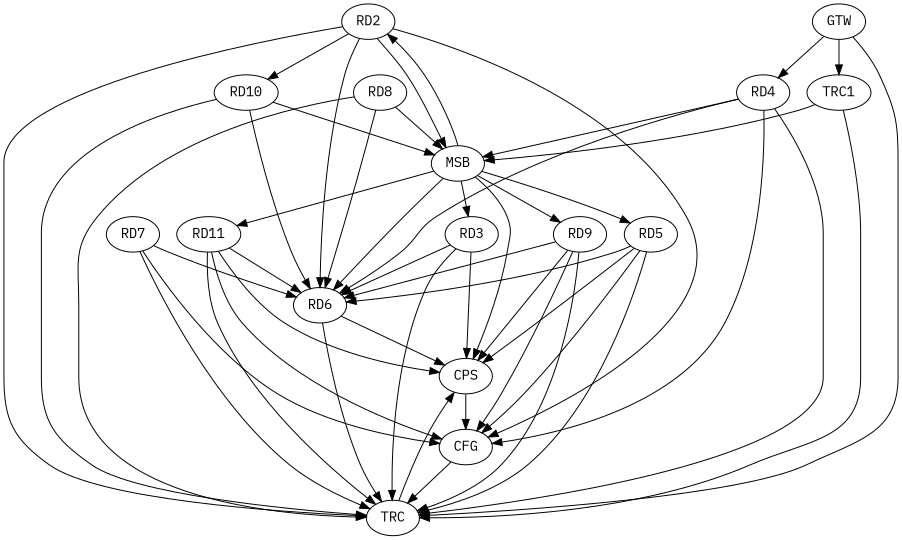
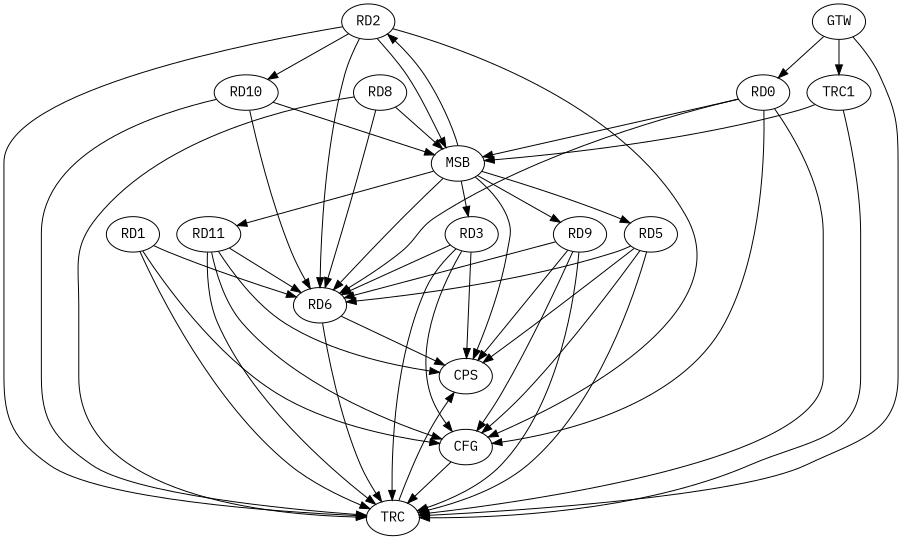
node "RD4": label "RD4" -> "RD0"
node "RD7": label "RD7" -> "RD1"
edge "CPS" -> "CFG": now "RD3" -> "CFG"
